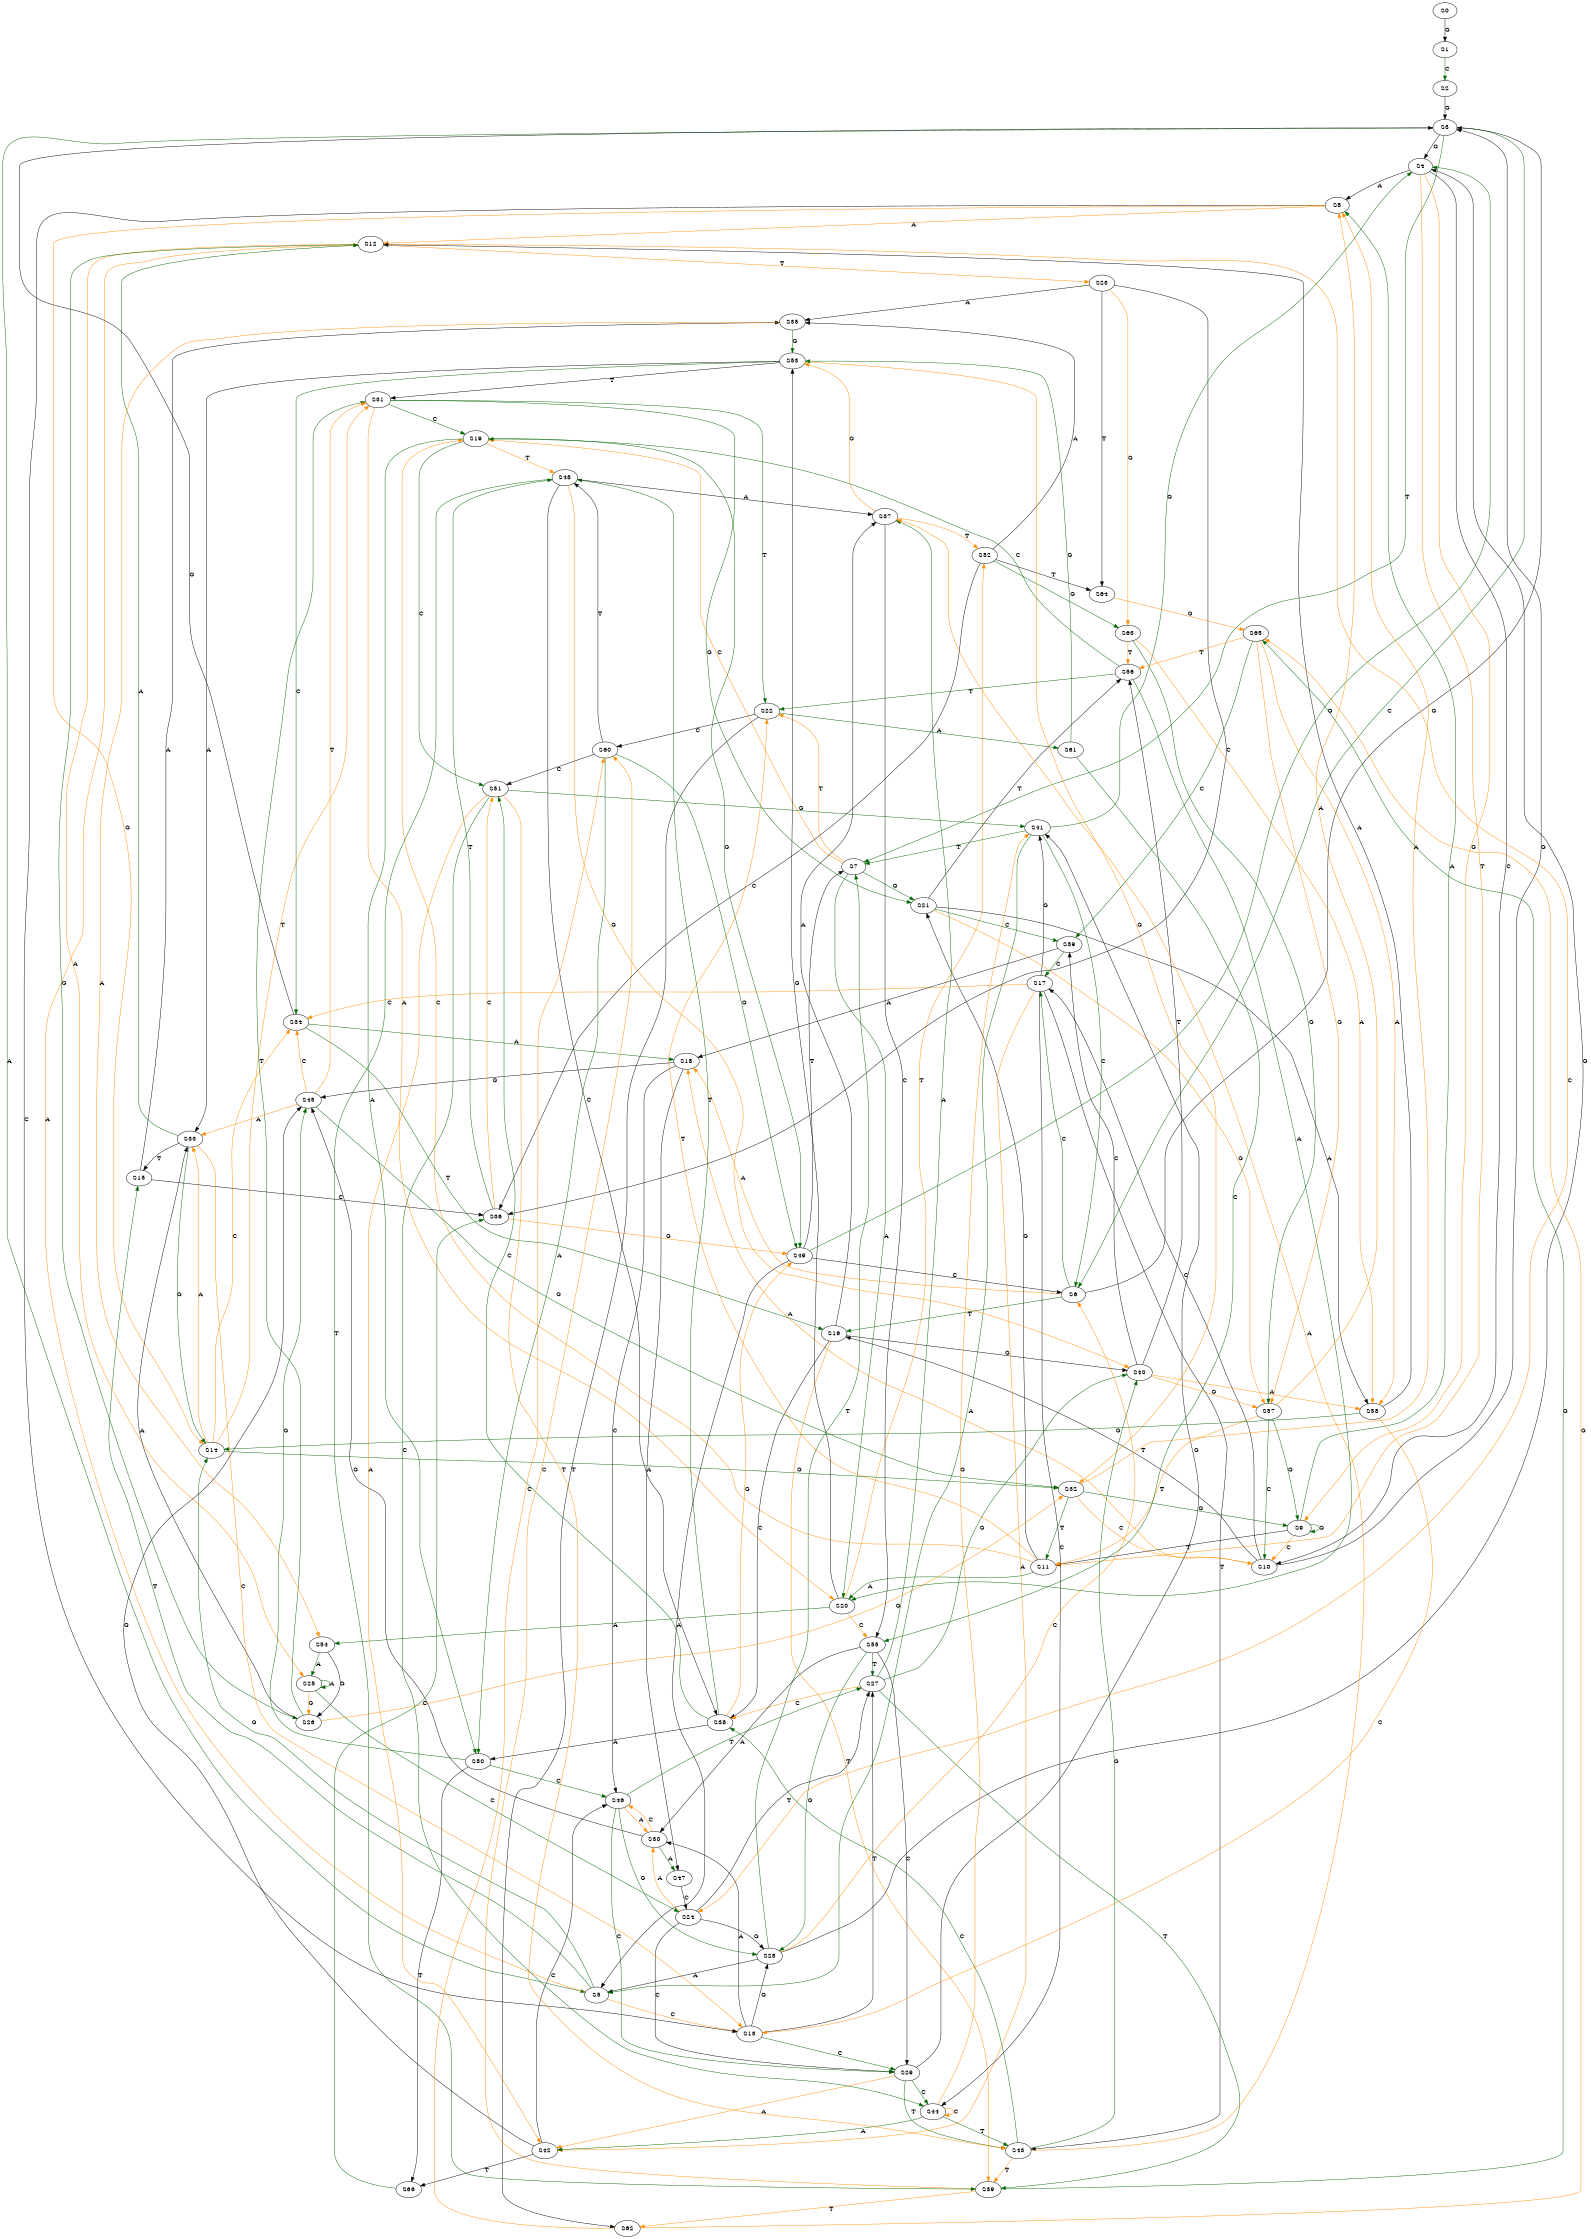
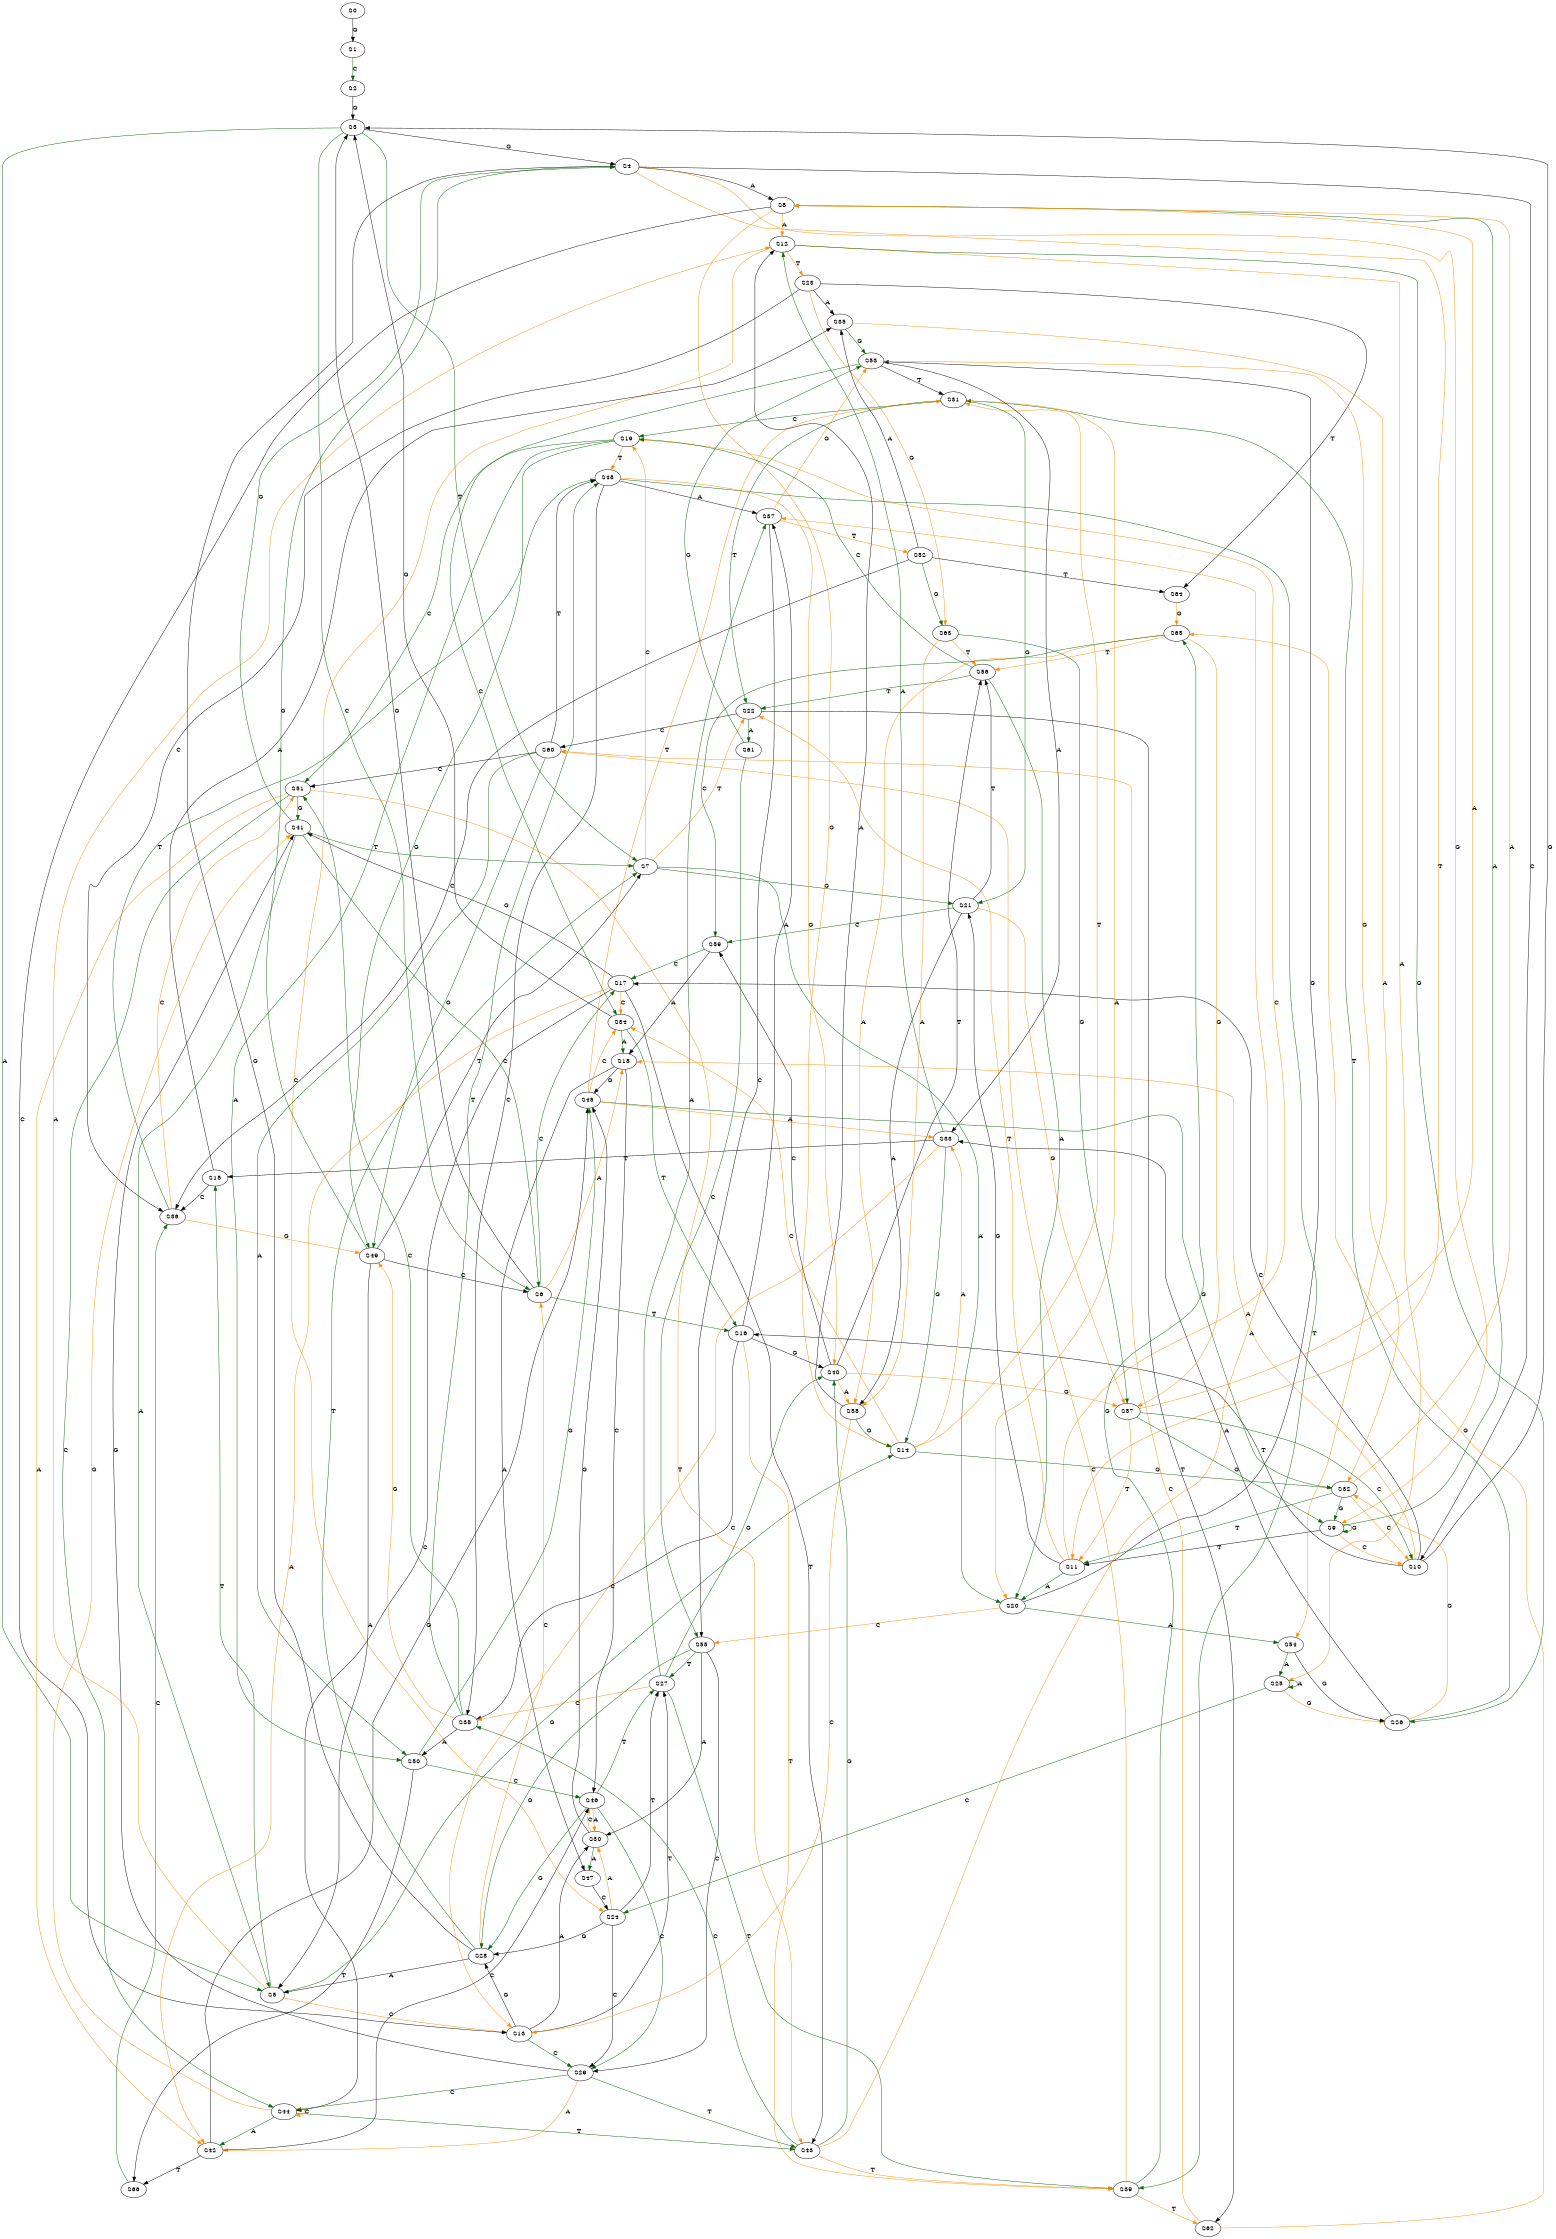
edge "S20" -> "S52": removed, label "T"
